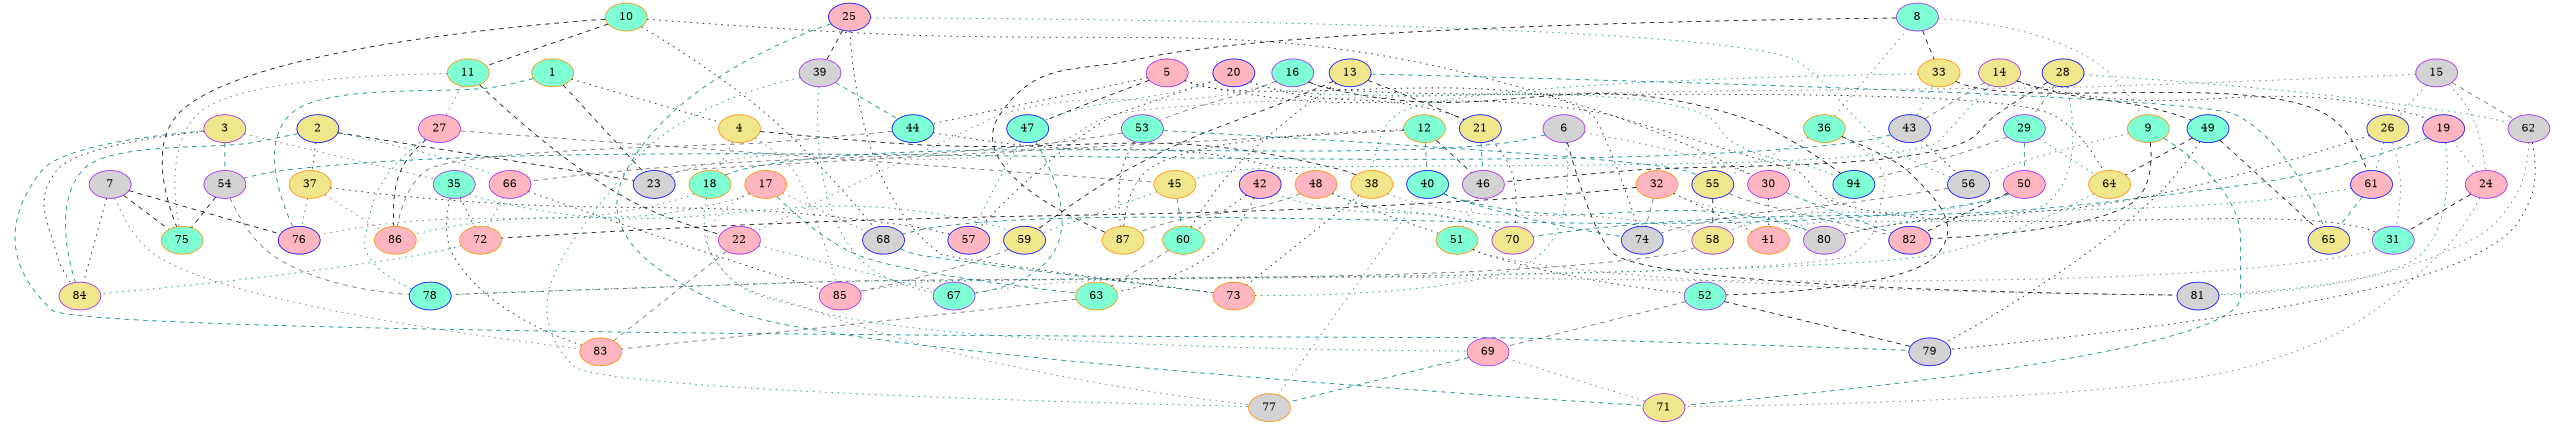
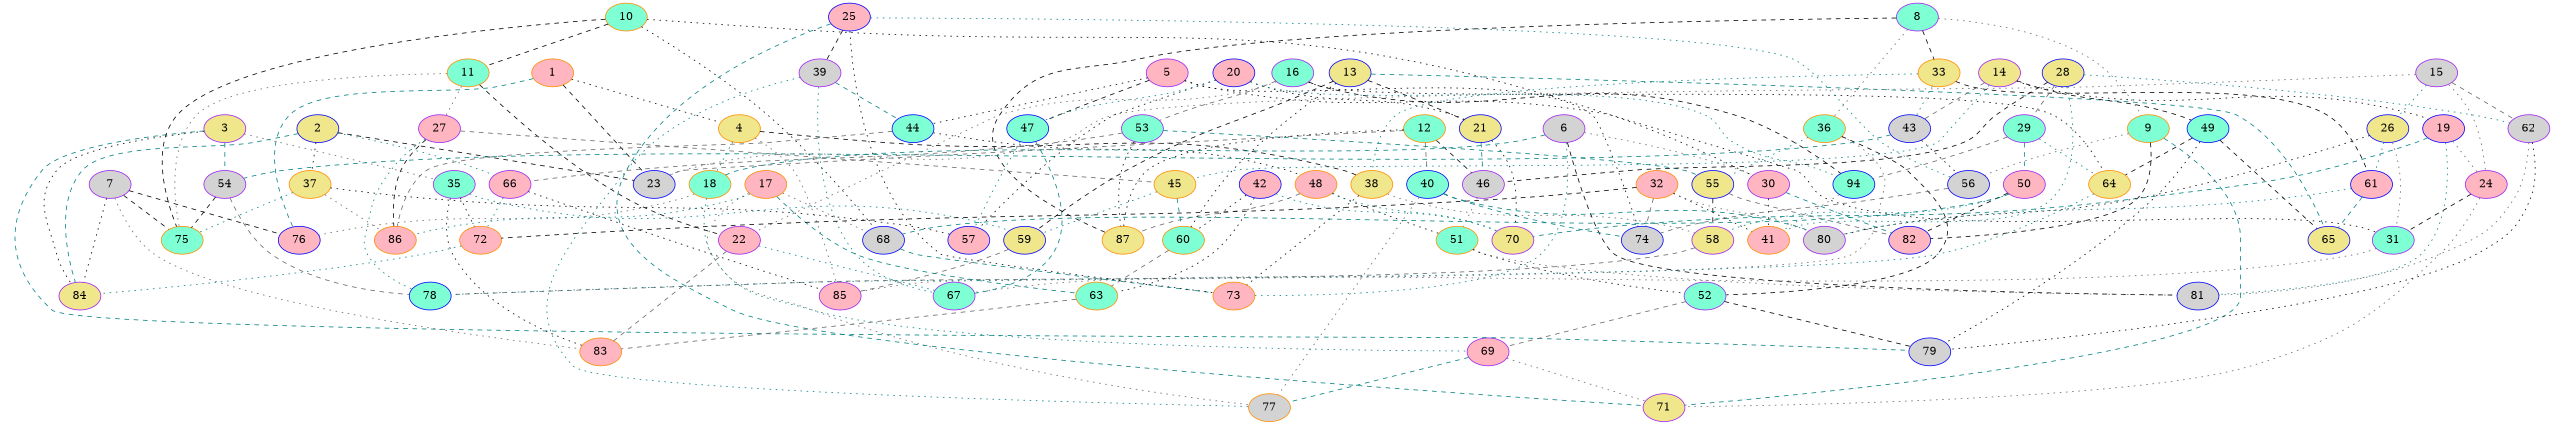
node "1": fillcolor aquamarine -> lightpink
edge "37" -- "76": now "37" -- "75"
